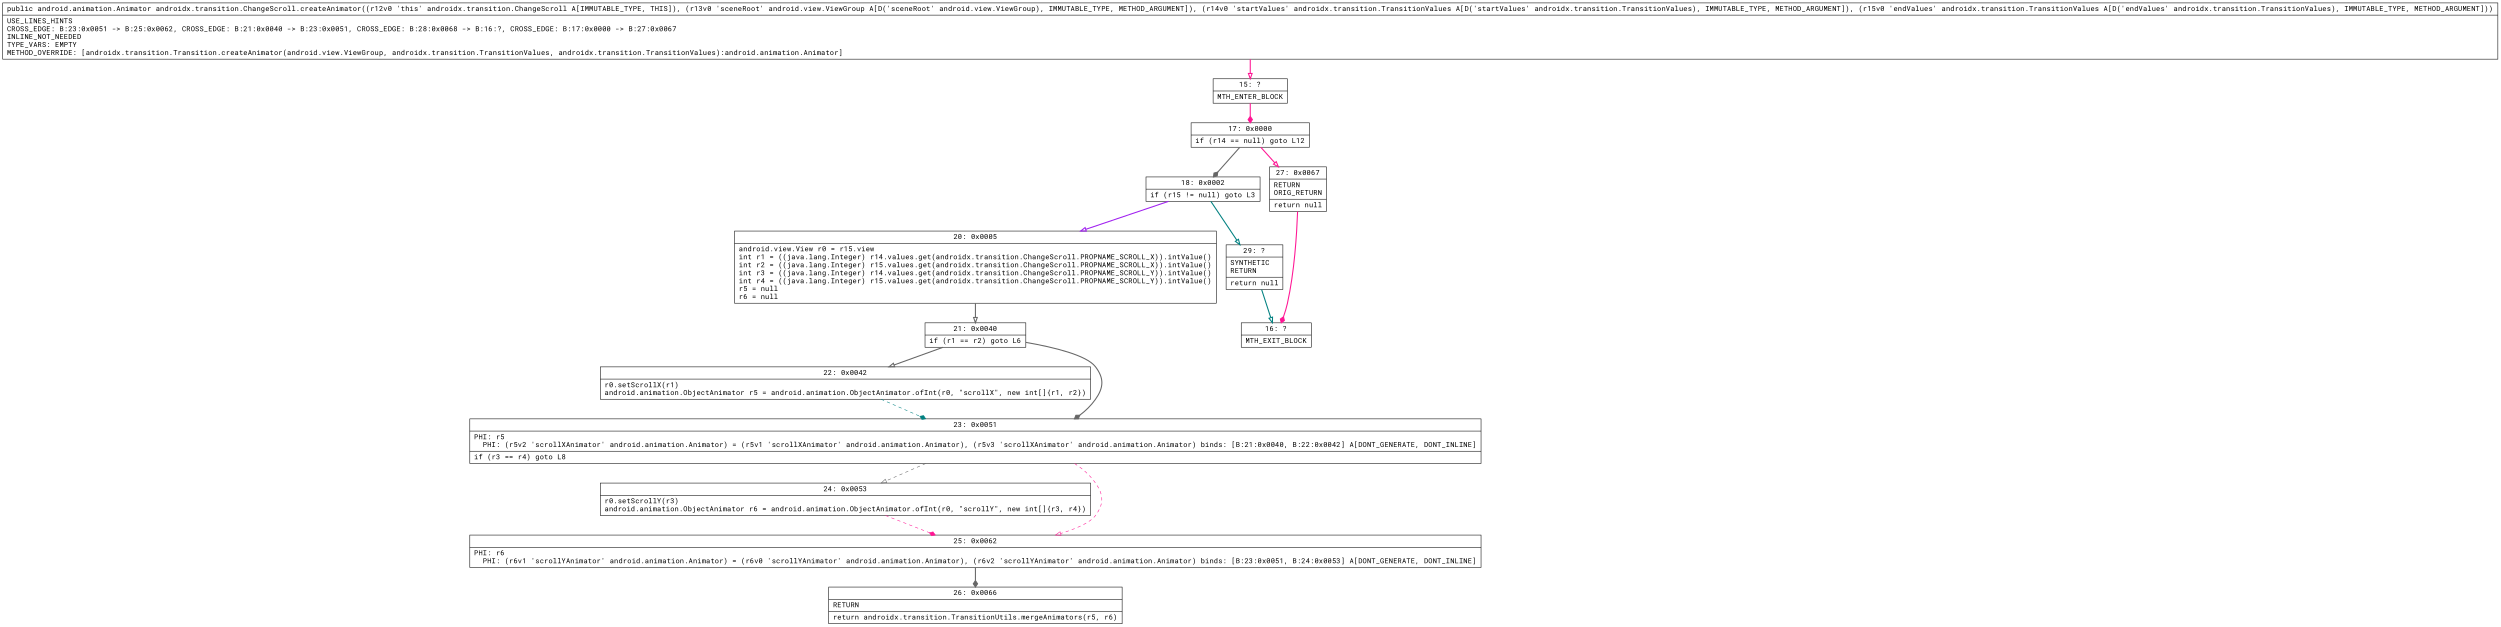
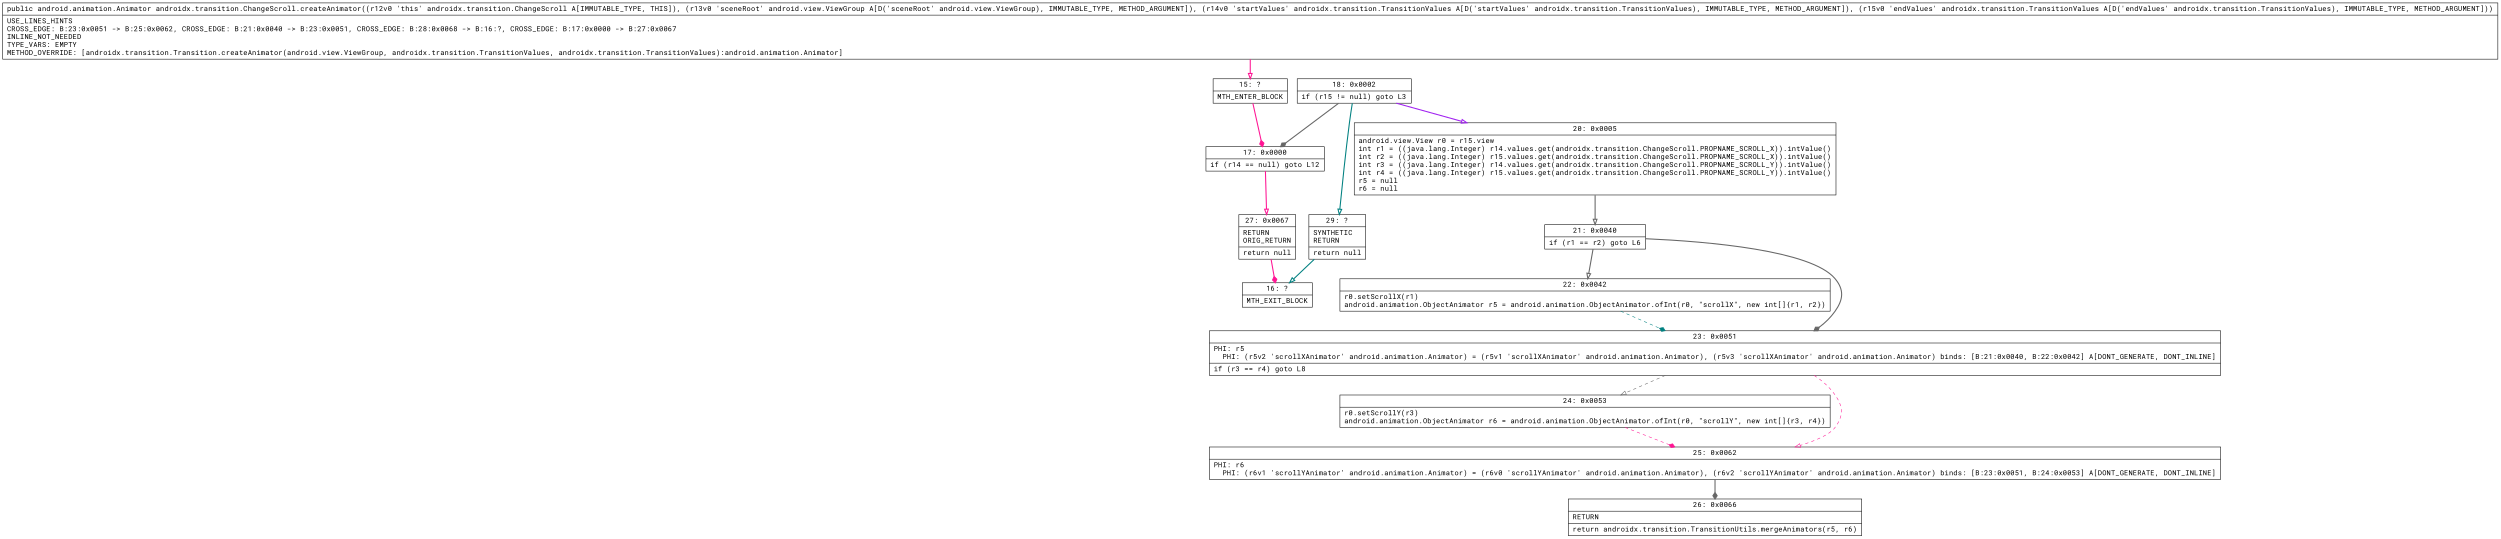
edge "17: 0x0000" -> "18: 0x0002": reversed
